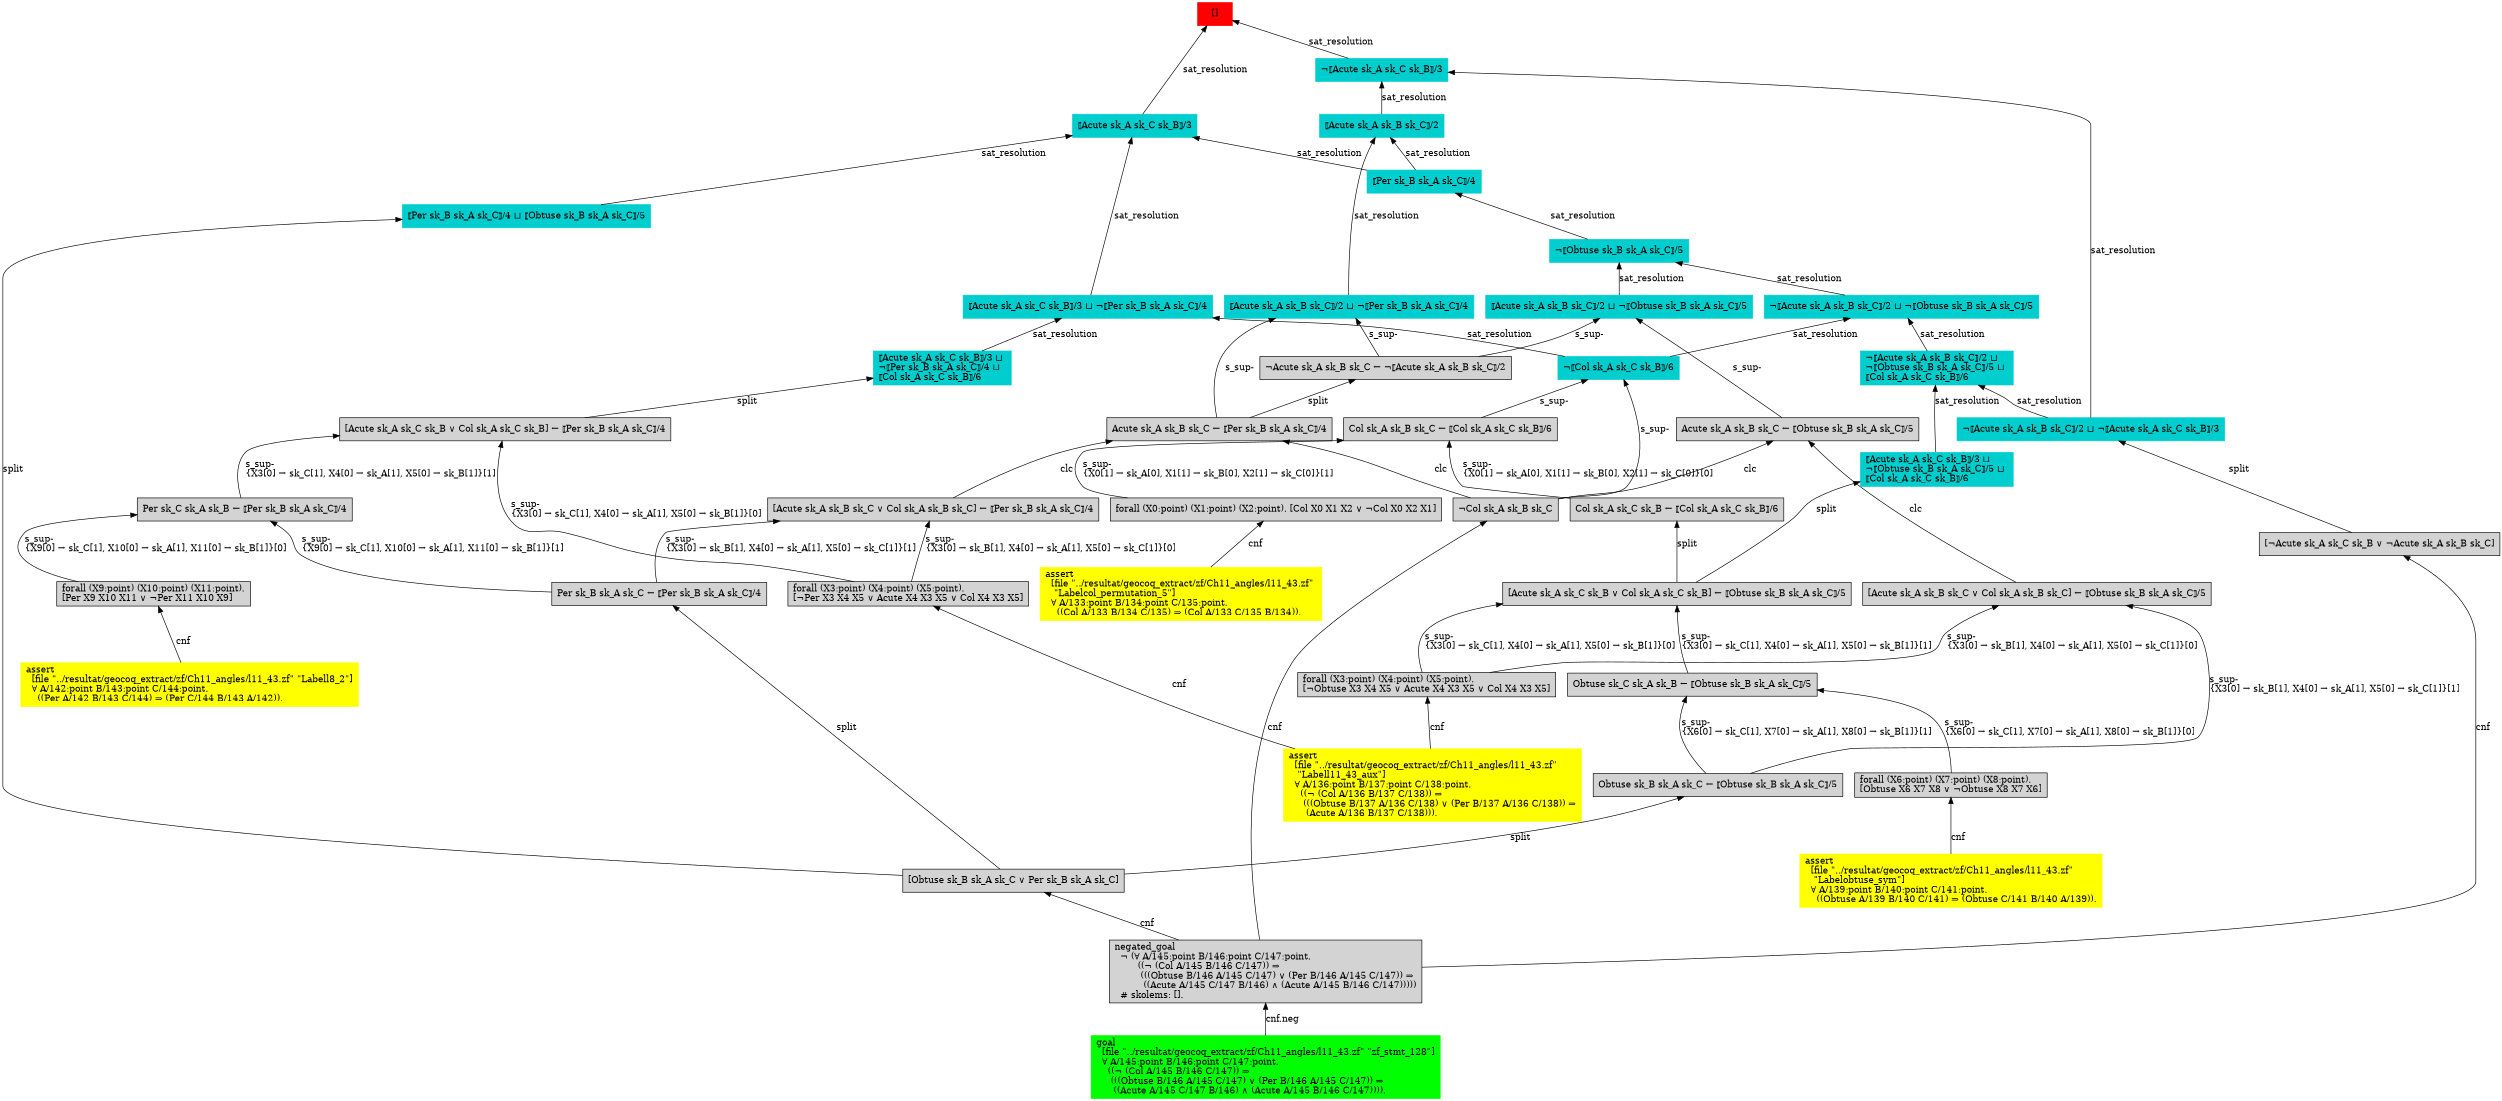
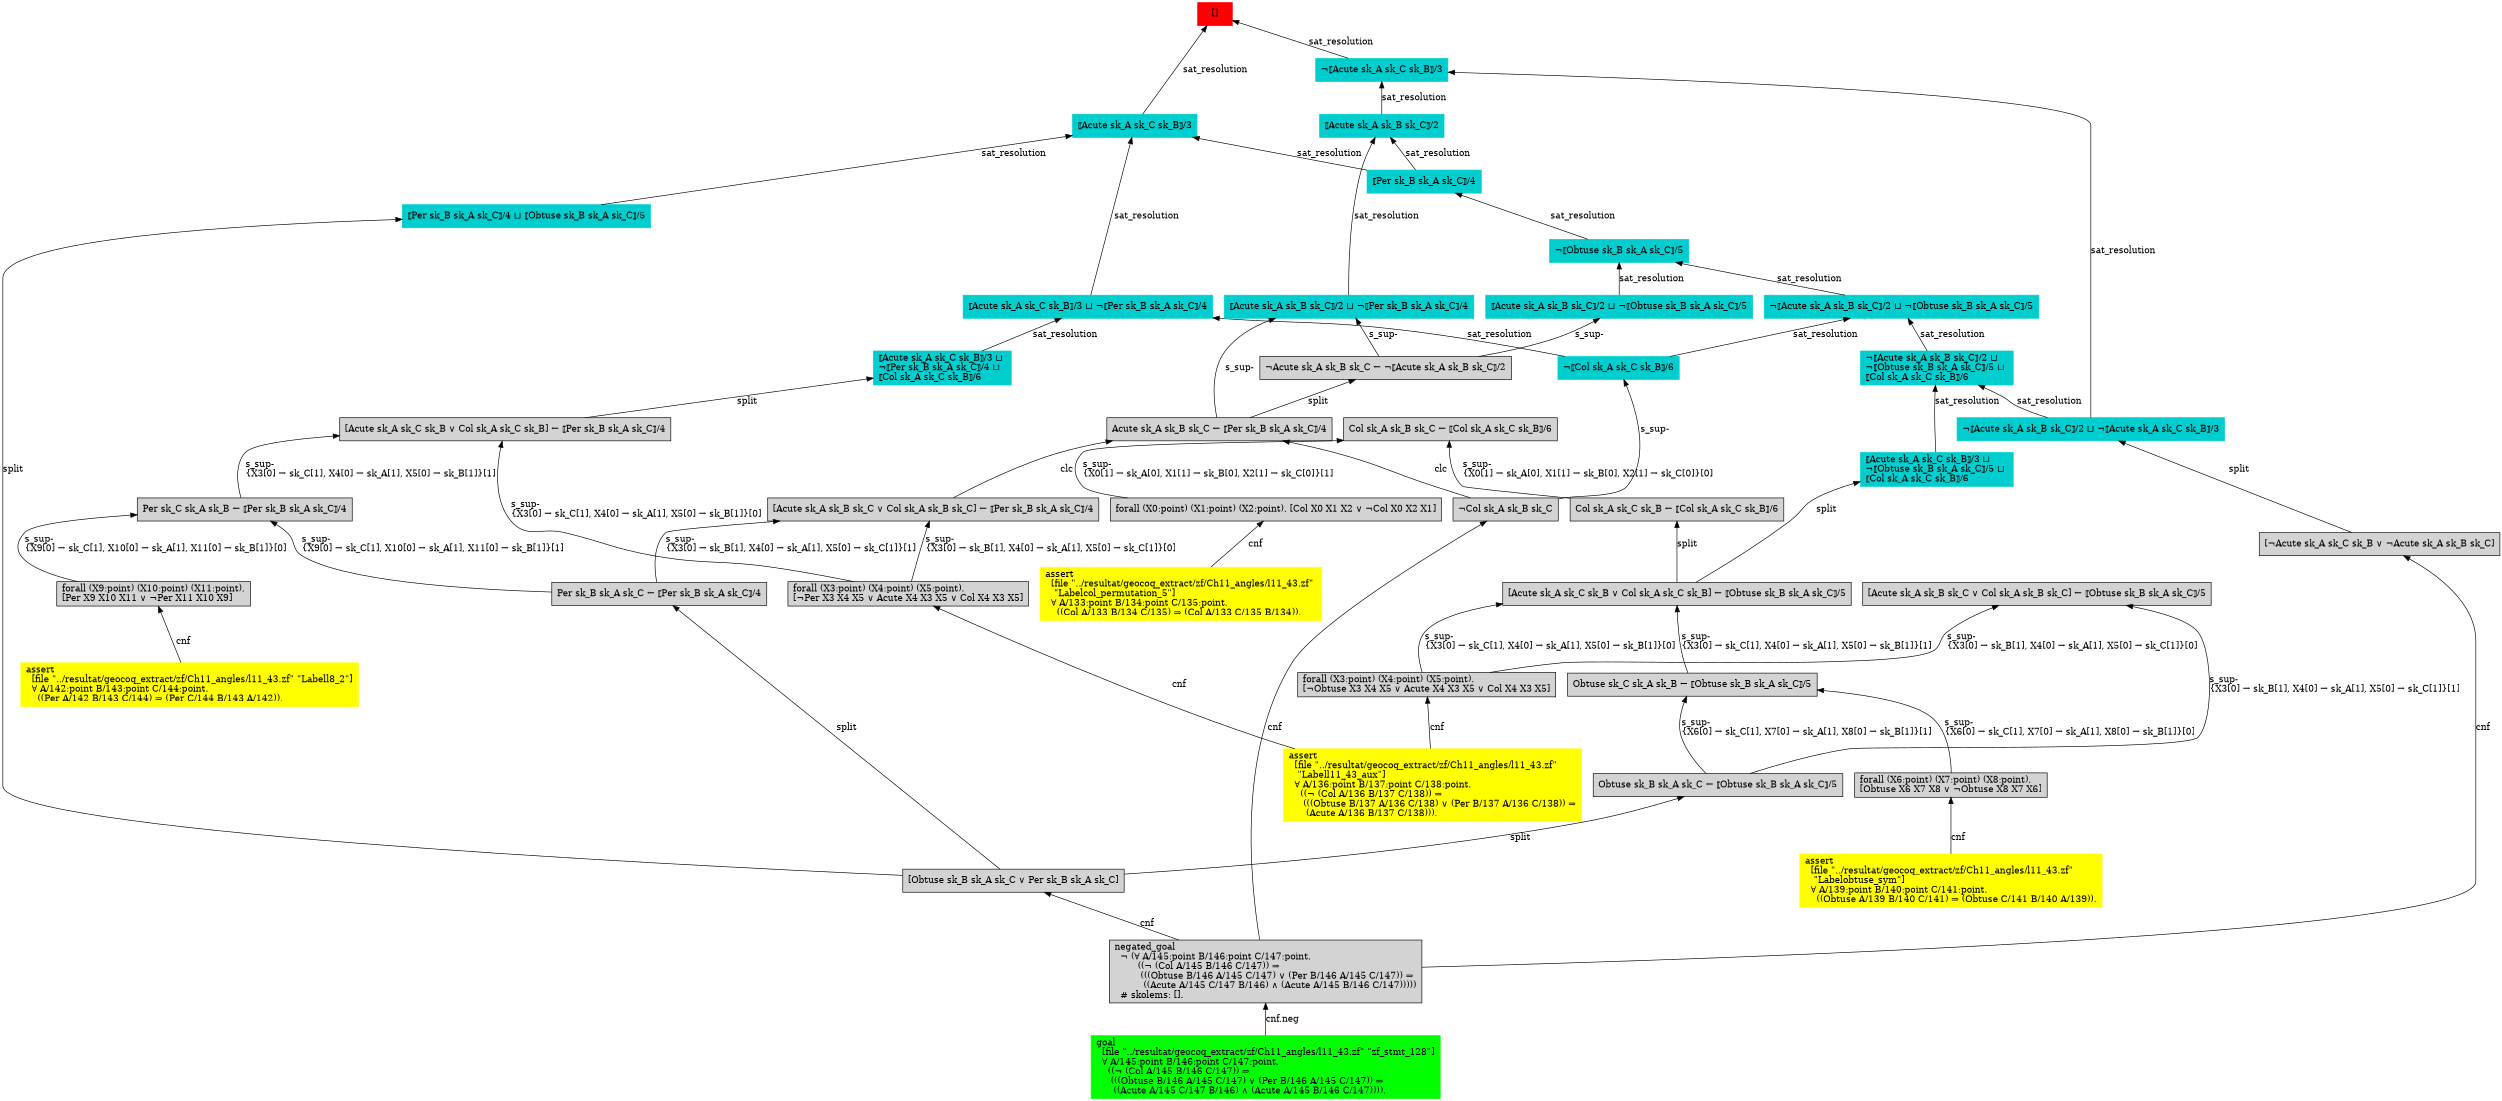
edge "Col sk_A sk_B sk_C ← ⟦Col sk_A sk_C sk_B⟧/6" -> "¬⟦Col sk_A sk_C sk_B⟧/6": removed, label "s_sup-"
node "Acute sk_A sk_B sk_C ← ⟦Obtuse sk_B sk_A sk_C⟧/5": removed
